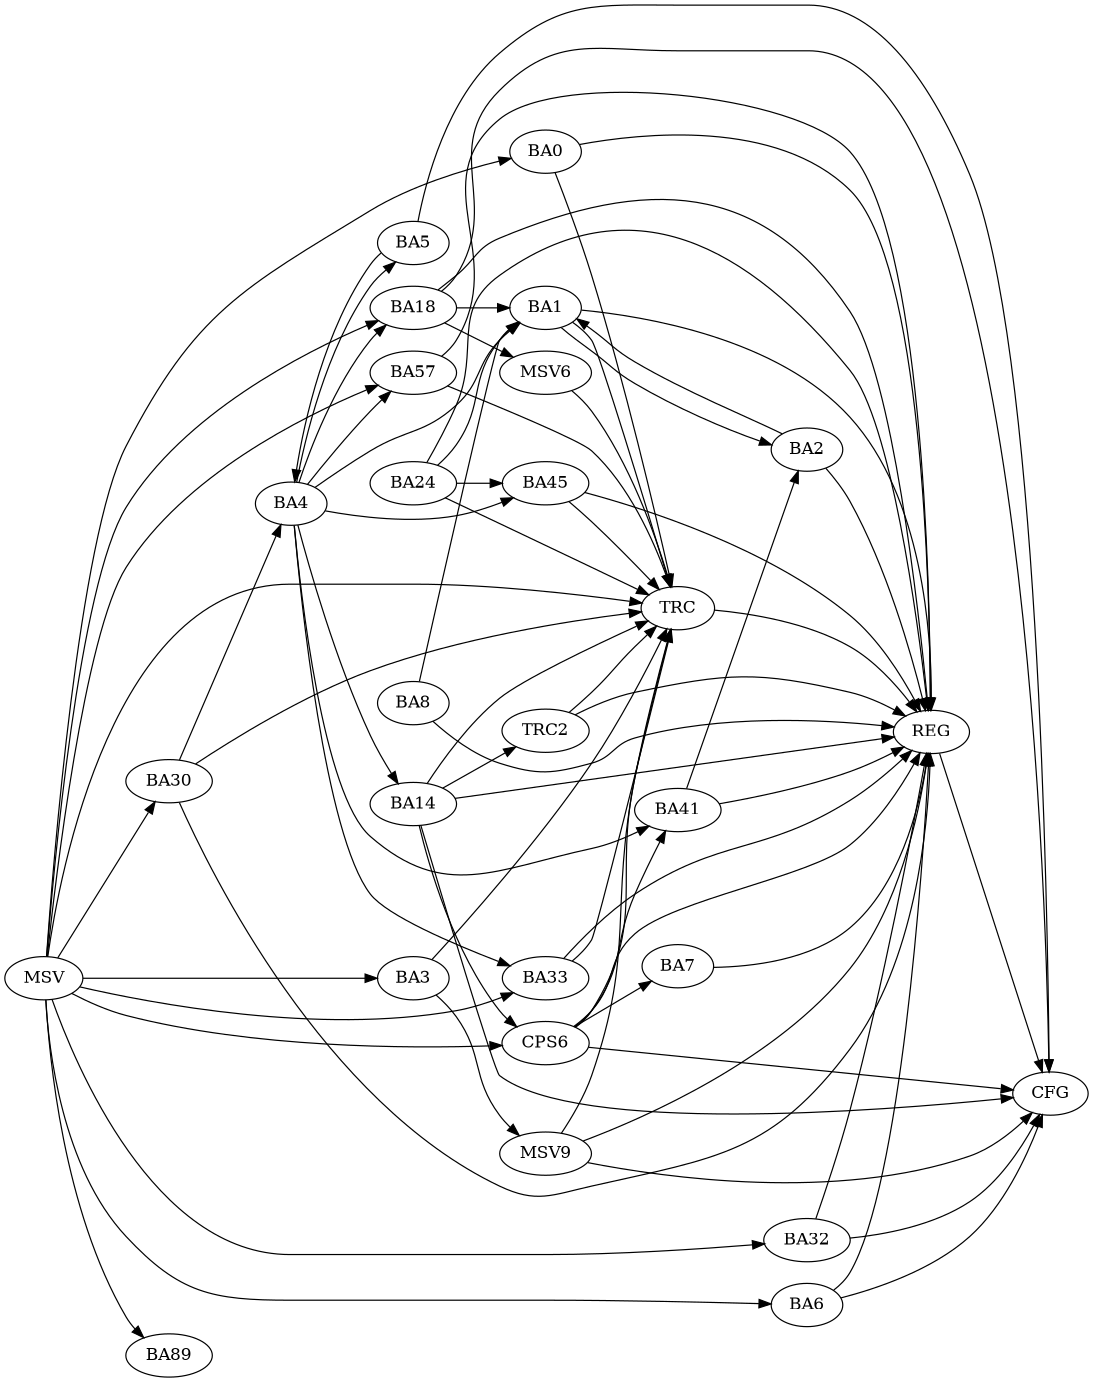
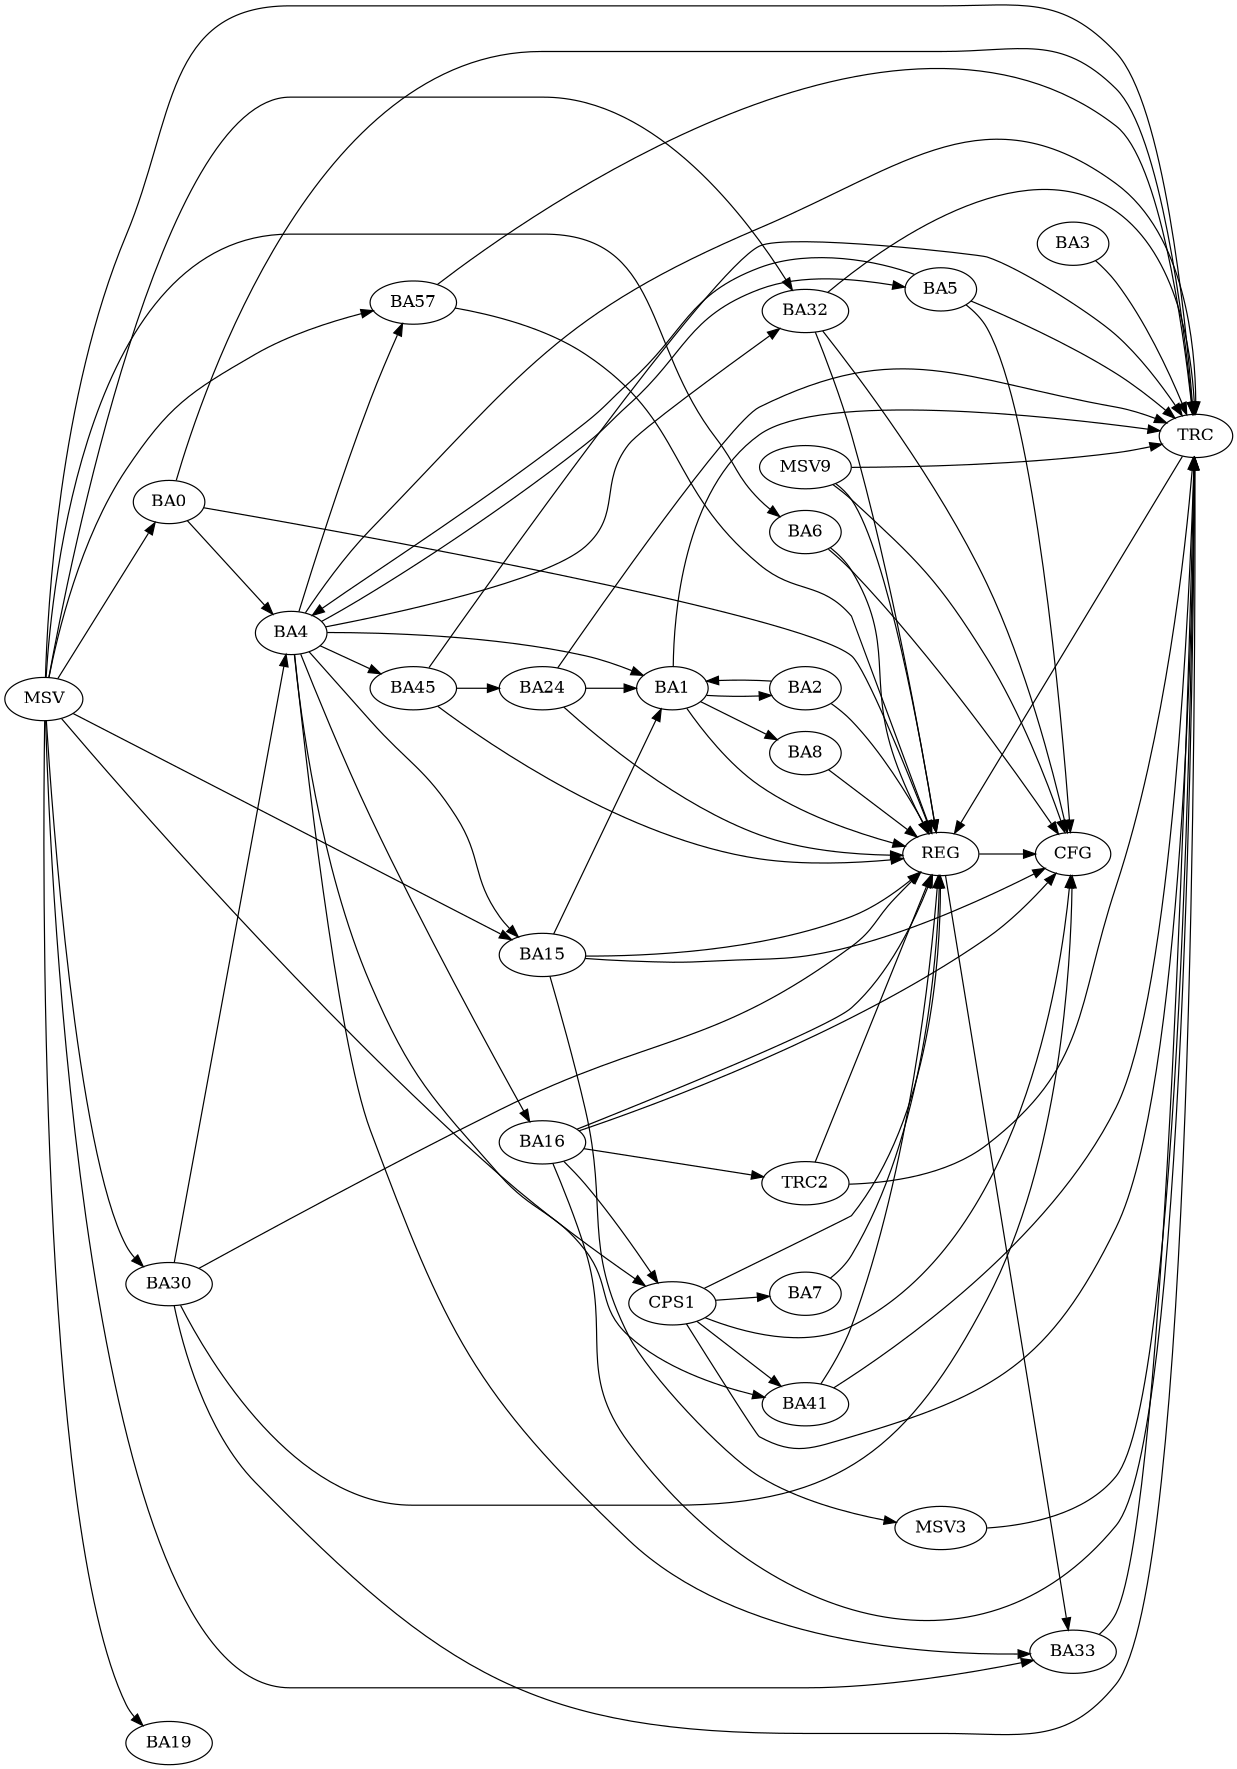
edge "BA32" -> "TRC": added
edge "BA4" -> "TRC": added
node "BA18": label "BA18" -> "BA15"
edge "BA5" -> "TRC": added
node "MSV6": label "MSV6" -> "MSV3"
edge "BA24" -> "BA45": reversed
edge "BA8" -> "BA1": reversed
edge "BA4" -> "BA32": added
edge "BA0" -> "BA4": added
edge "BA41" -> "BA2": now "BA41" -> "TRC"
node "BA14": label "BA14" -> "BA16"
edge "BA33" -> "REG": reversed
edge "MSV" -> "BA3": removed
node "CPS6": label "CPS6" -> "CPS1"
edge "BA3" -> "MSV9": removed
node "BA89": label "BA89" -> "BA19"
edge "BA30" -> "CFG": added
